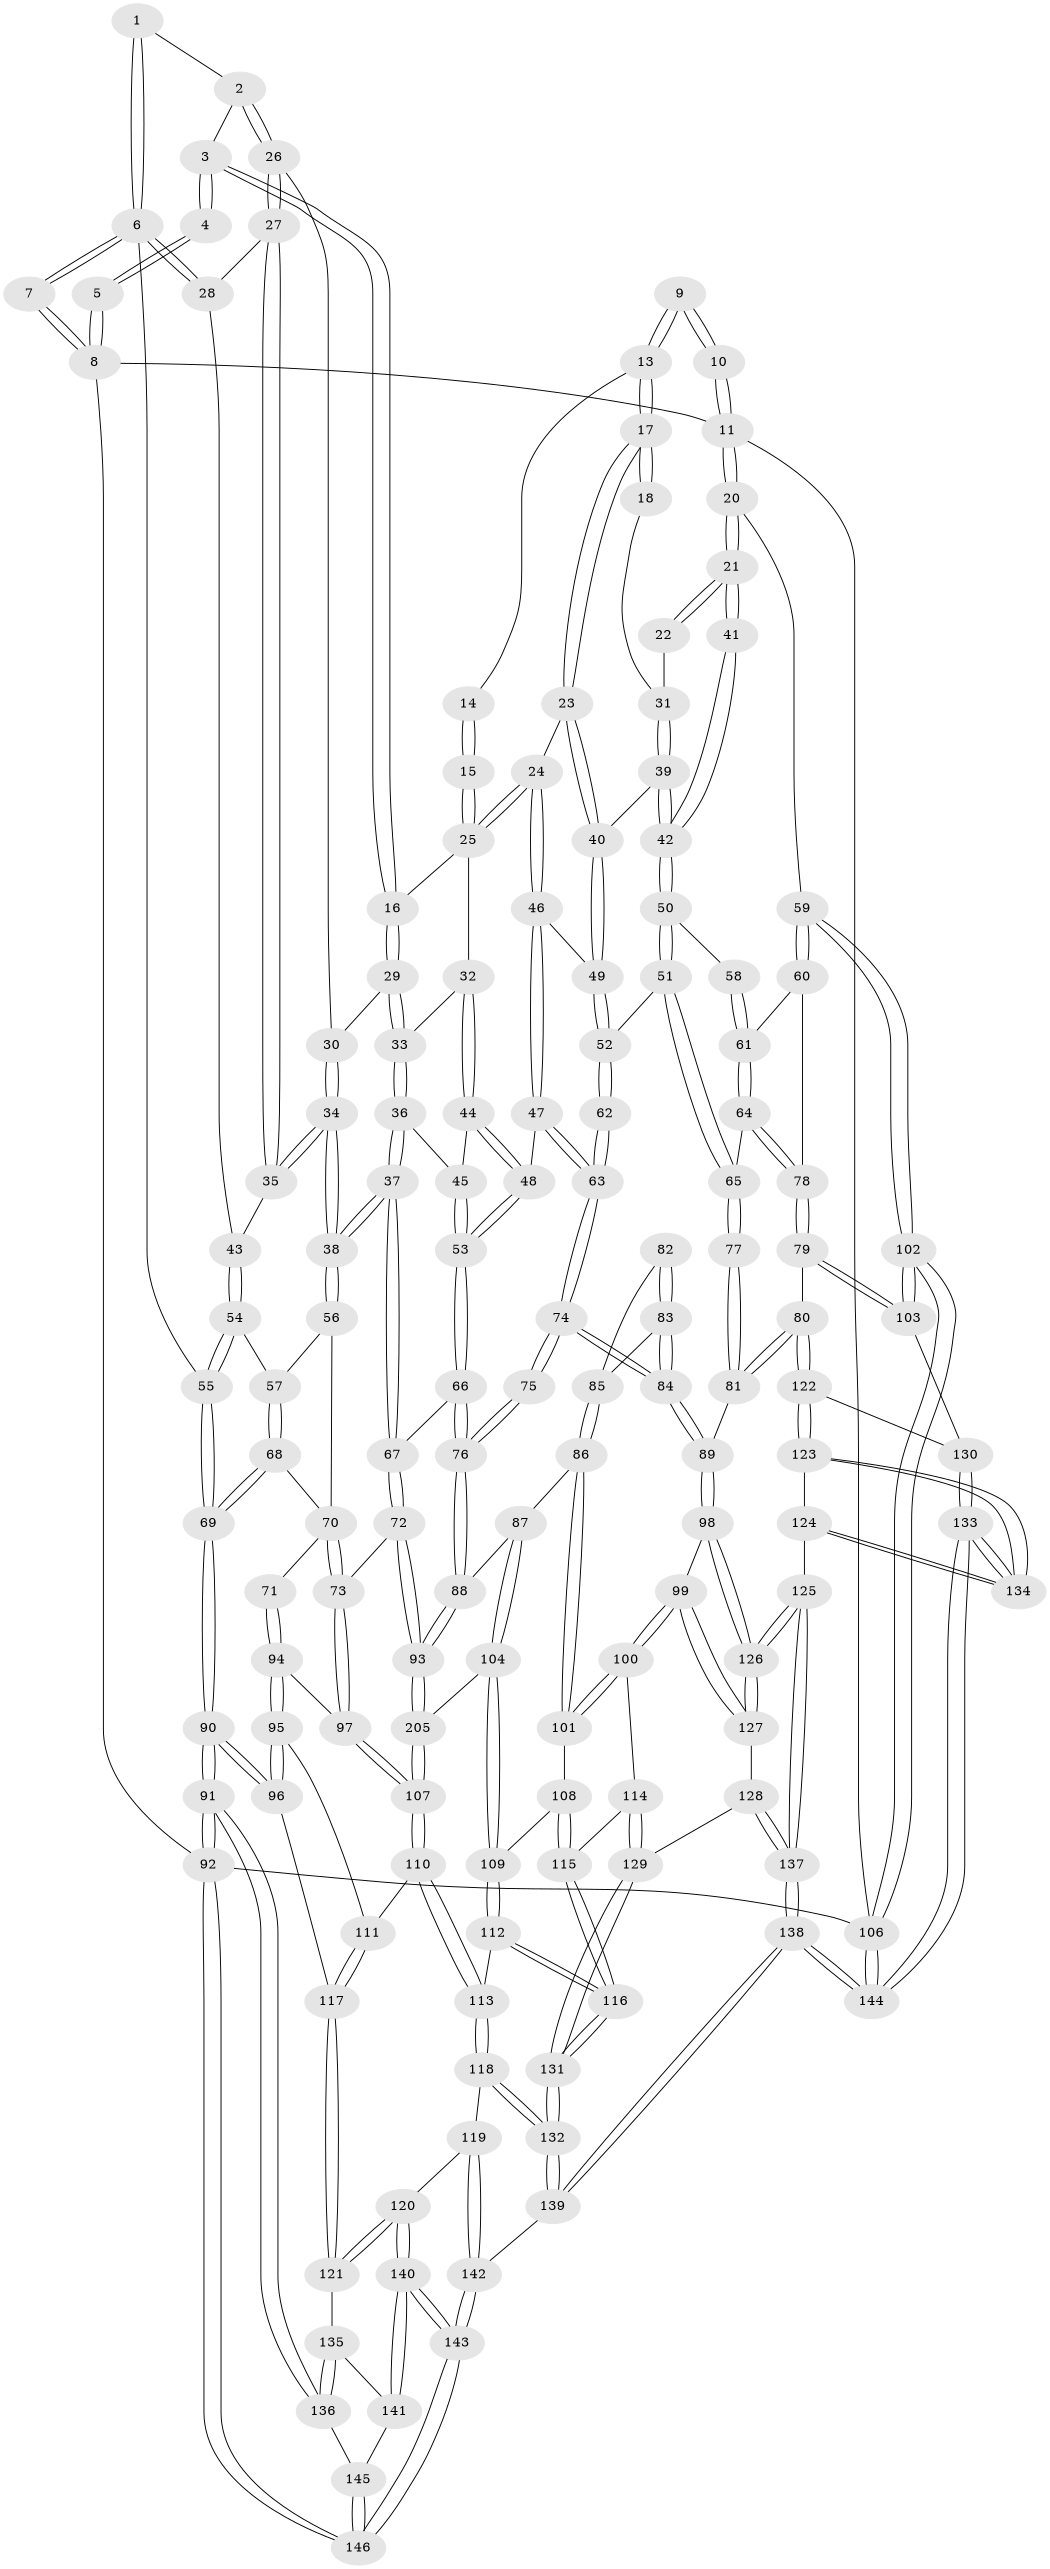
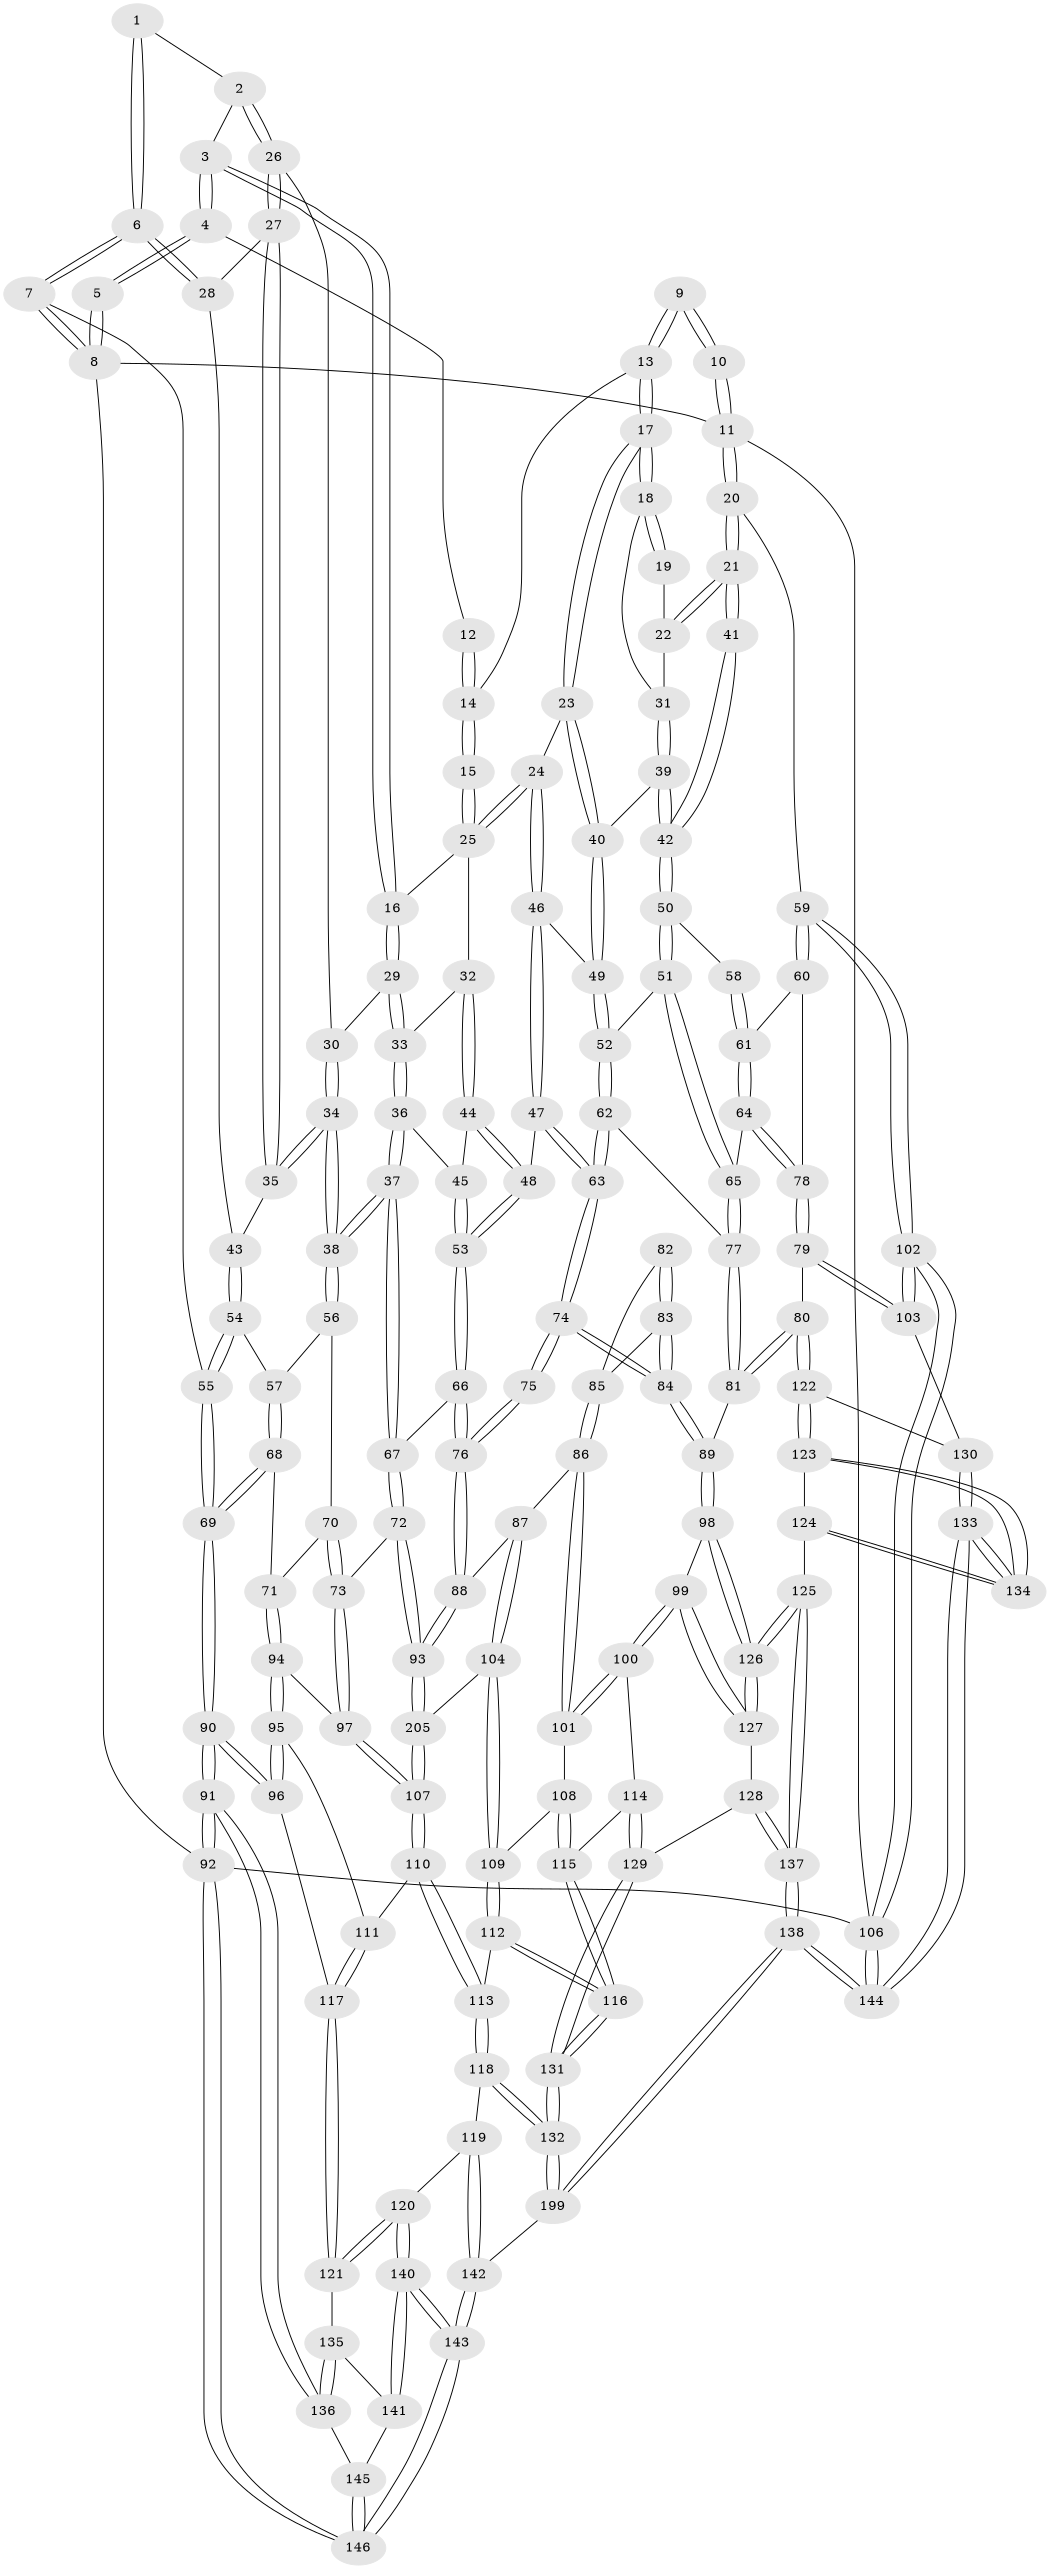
node "19": added
node "12": added
edge "6" -- "55": now "7" -- "55"
edge "62" -- "77": added
edge "68" -- "70": now "68" -- "71"
node "139": label "139" -> "199"
